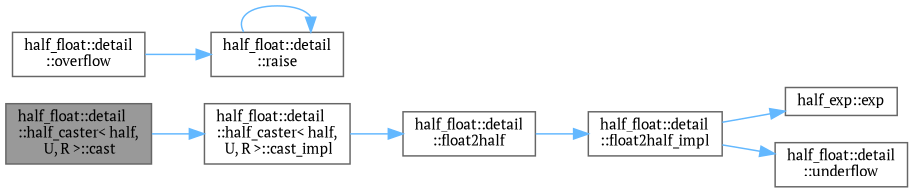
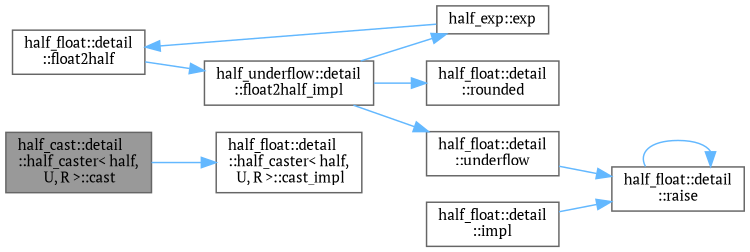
node "half_float::detail ::overflow": label "half_float::detail ::overflow" -> "half_float::detail ::impl"
node "half_float::detail ::rounded": added
node "half_float::detail ::half_caster< half, U, R >::cast": label "half_float::detail ::half_caster< half, U, R >::cast" -> "half_cast::detail ::half_caster< half, U, R >::cast"
edge "half_float::detail ::half_caster< half, U, R >::cast_impl" -> "half_float::detail ::float2half": now "half_exp::exp" -> "half_float::detail ::float2half"
node "half_float::detail ::float2half_impl": label "half_float::detail ::float2half_impl" -> "half_underflow::detail ::float2half_impl"
edge "half_float::detail ::underflow" -> "half_float::detail ::raise": added
